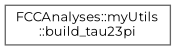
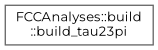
node "FCCAnalyses::myUtils ::build_tau23pi": label "FCCAnalyses::myUtils ::build_tau23pi" -> "FCCAnalyses::build ::build_tau23pi"
